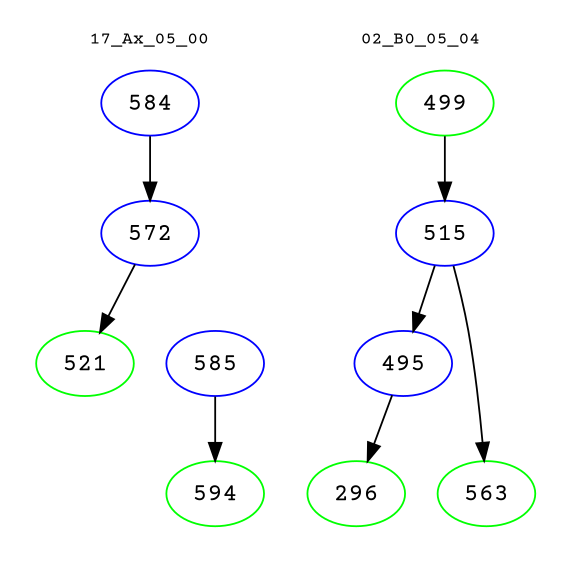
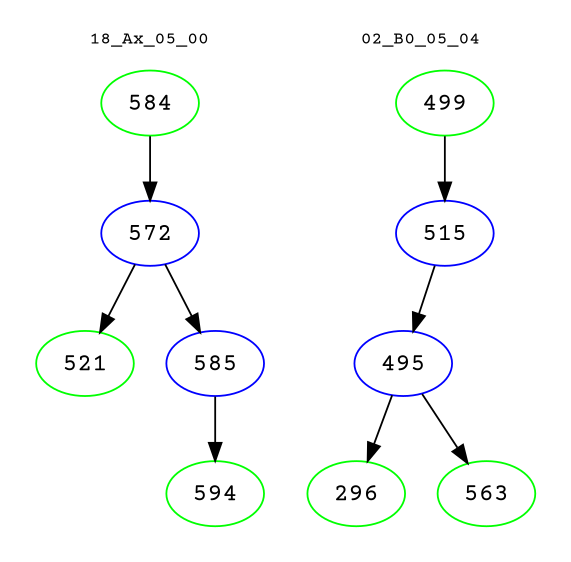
cluster "17_Ax_05_00": label "17_Ax_05_00" -> "18_Ax_05_00"
node "584": color blue -> green
edge "572" -> "585": added
edge "515" -> "563": now "495" -> "563"
